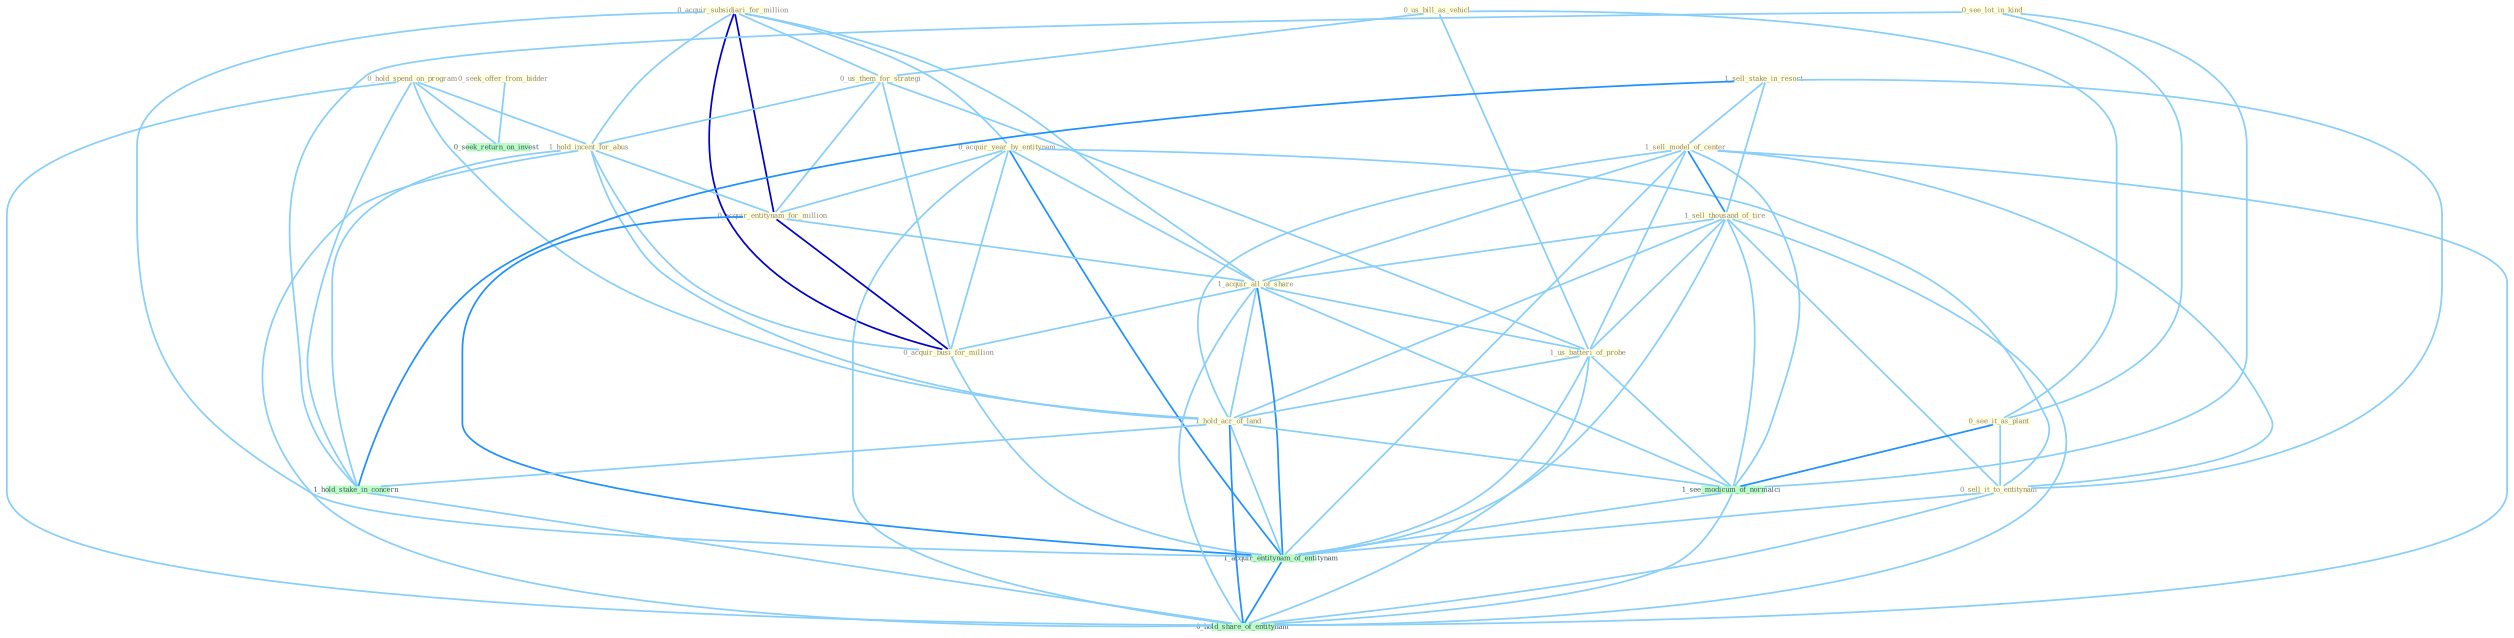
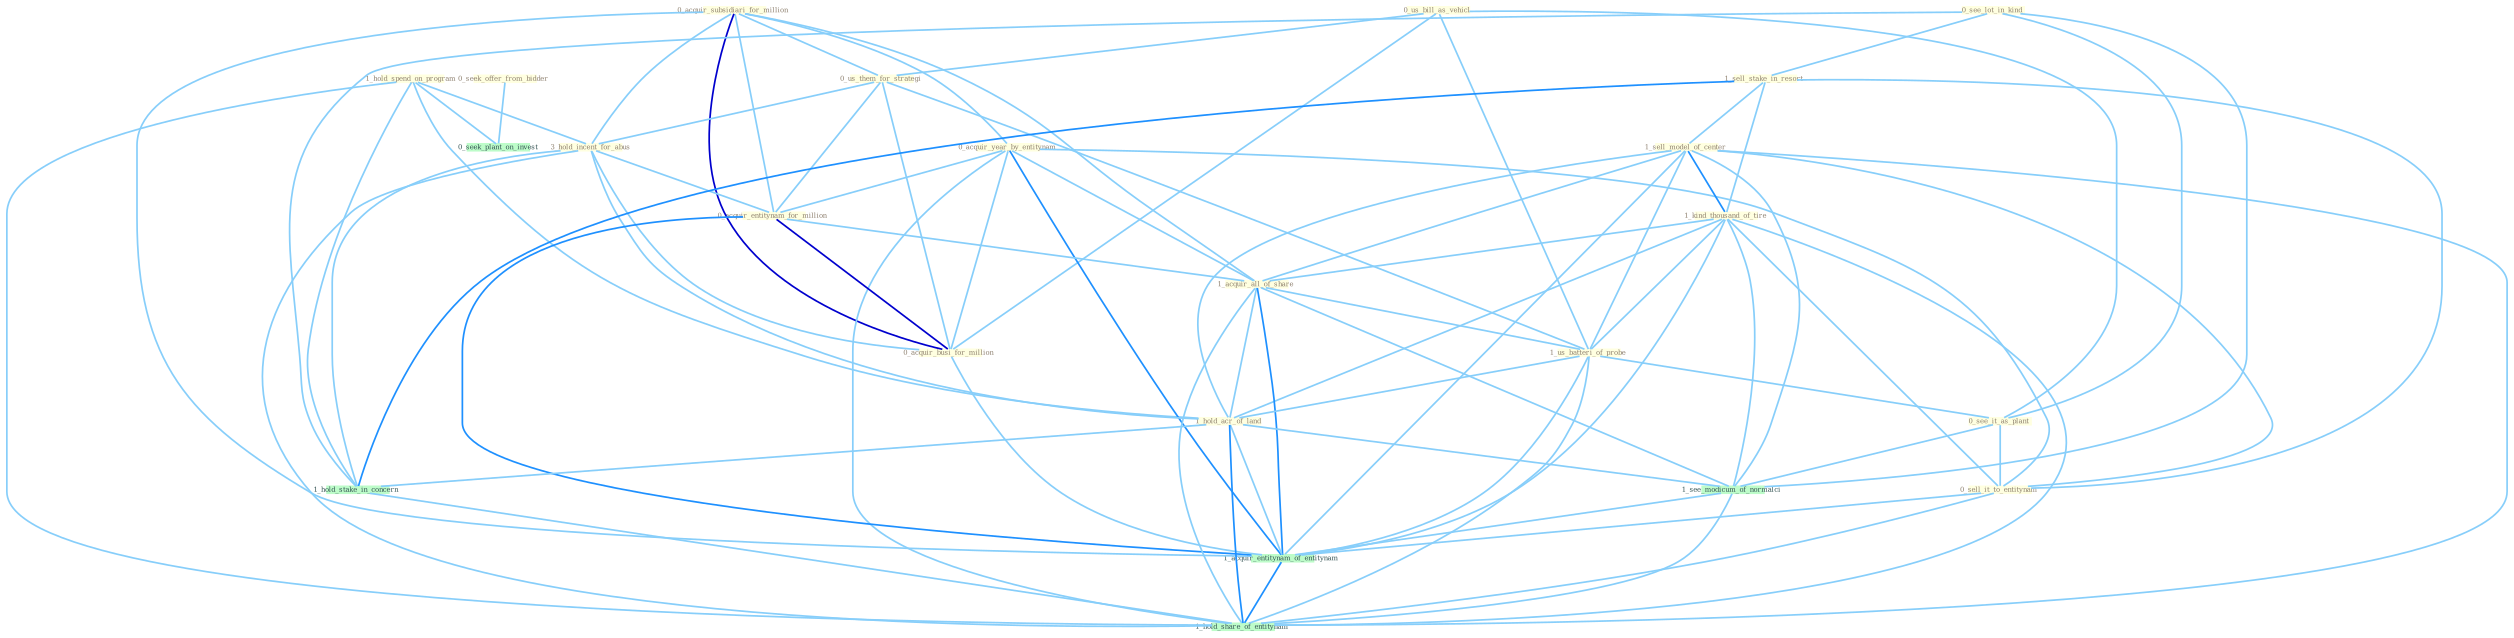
edge "0_see_lot_in_kind" -- "1_sell_stake_in_resort": added
node "0_hold_spend_on_program": label "0_hold_spend_on_program" -> "1_hold_spend_on_program"
edge "0_acquir_subsidiari_for_million" -- "0_acquir_entitynam_for_million": color #0000cd -> #87cefa
node "0_seek_return_on_invest": label "0_seek_return_on_invest" -> "0_seek_plant_on_invest"
node "1_hold_incent_for_abus": label "1_hold_incent_for_abus" -> "3_hold_incent_for_abus"
node "1_sell_thousand_of_tire": label "1_sell_thousand_of_tire" -> "1_kind_thousand_of_tire"
edge "1_acquir_all_of_share" -- "0_acquir_busi_for_million": now "0_us_bill_as_vehicl" -- "0_acquir_busi_for_million"
edge "1_us_batteri_of_probe" -- "1_see_modicum_of_normalci": now "1_us_batteri_of_probe" -- "0_see_it_as_plant"
edge "0_see_it_as_plant" -- "1_see_modicum_of_normalci": color #1e90ff -> #87cefa
node "0_hold_share_of_entitynam": label "0_hold_share_of_entitynam" -> "1_hold_share_of_entitynam"
